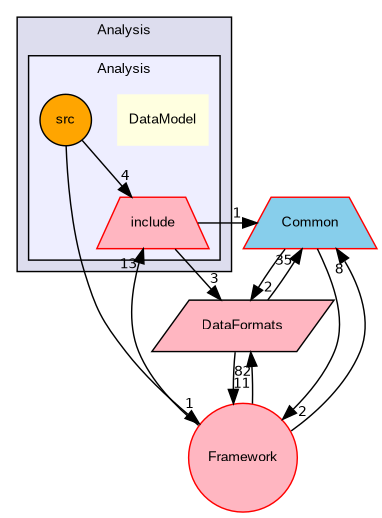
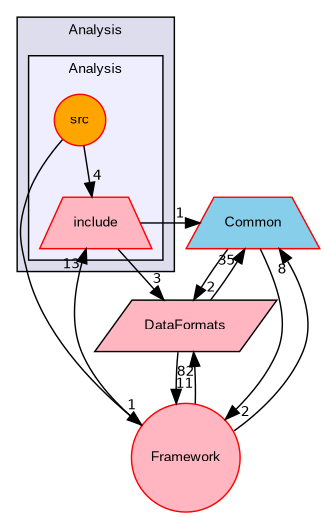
node "src": color black -> red
node "DataModel": removed
